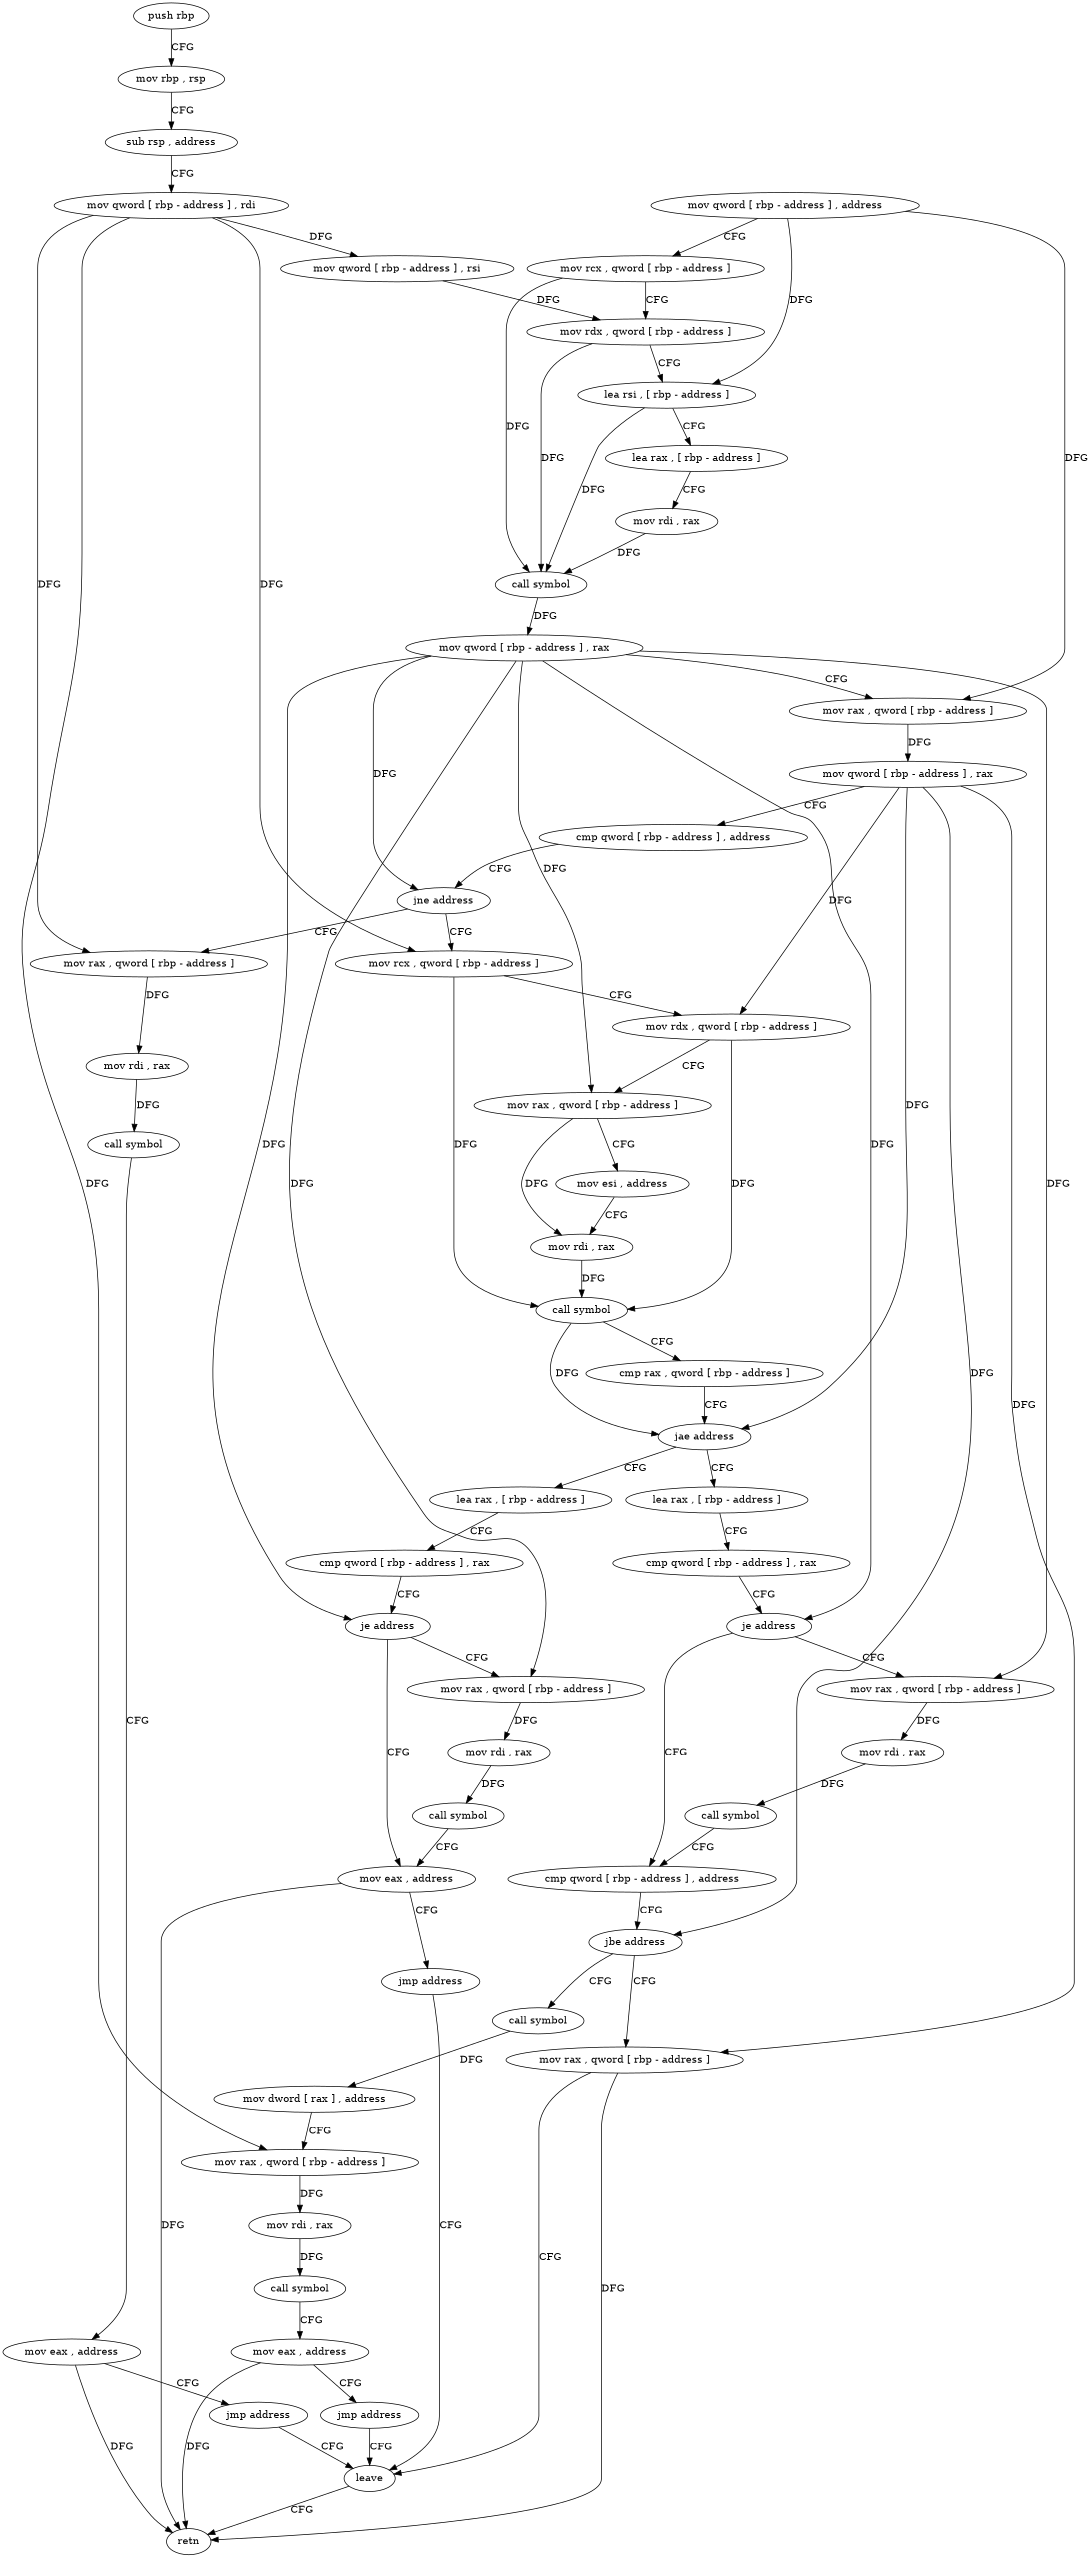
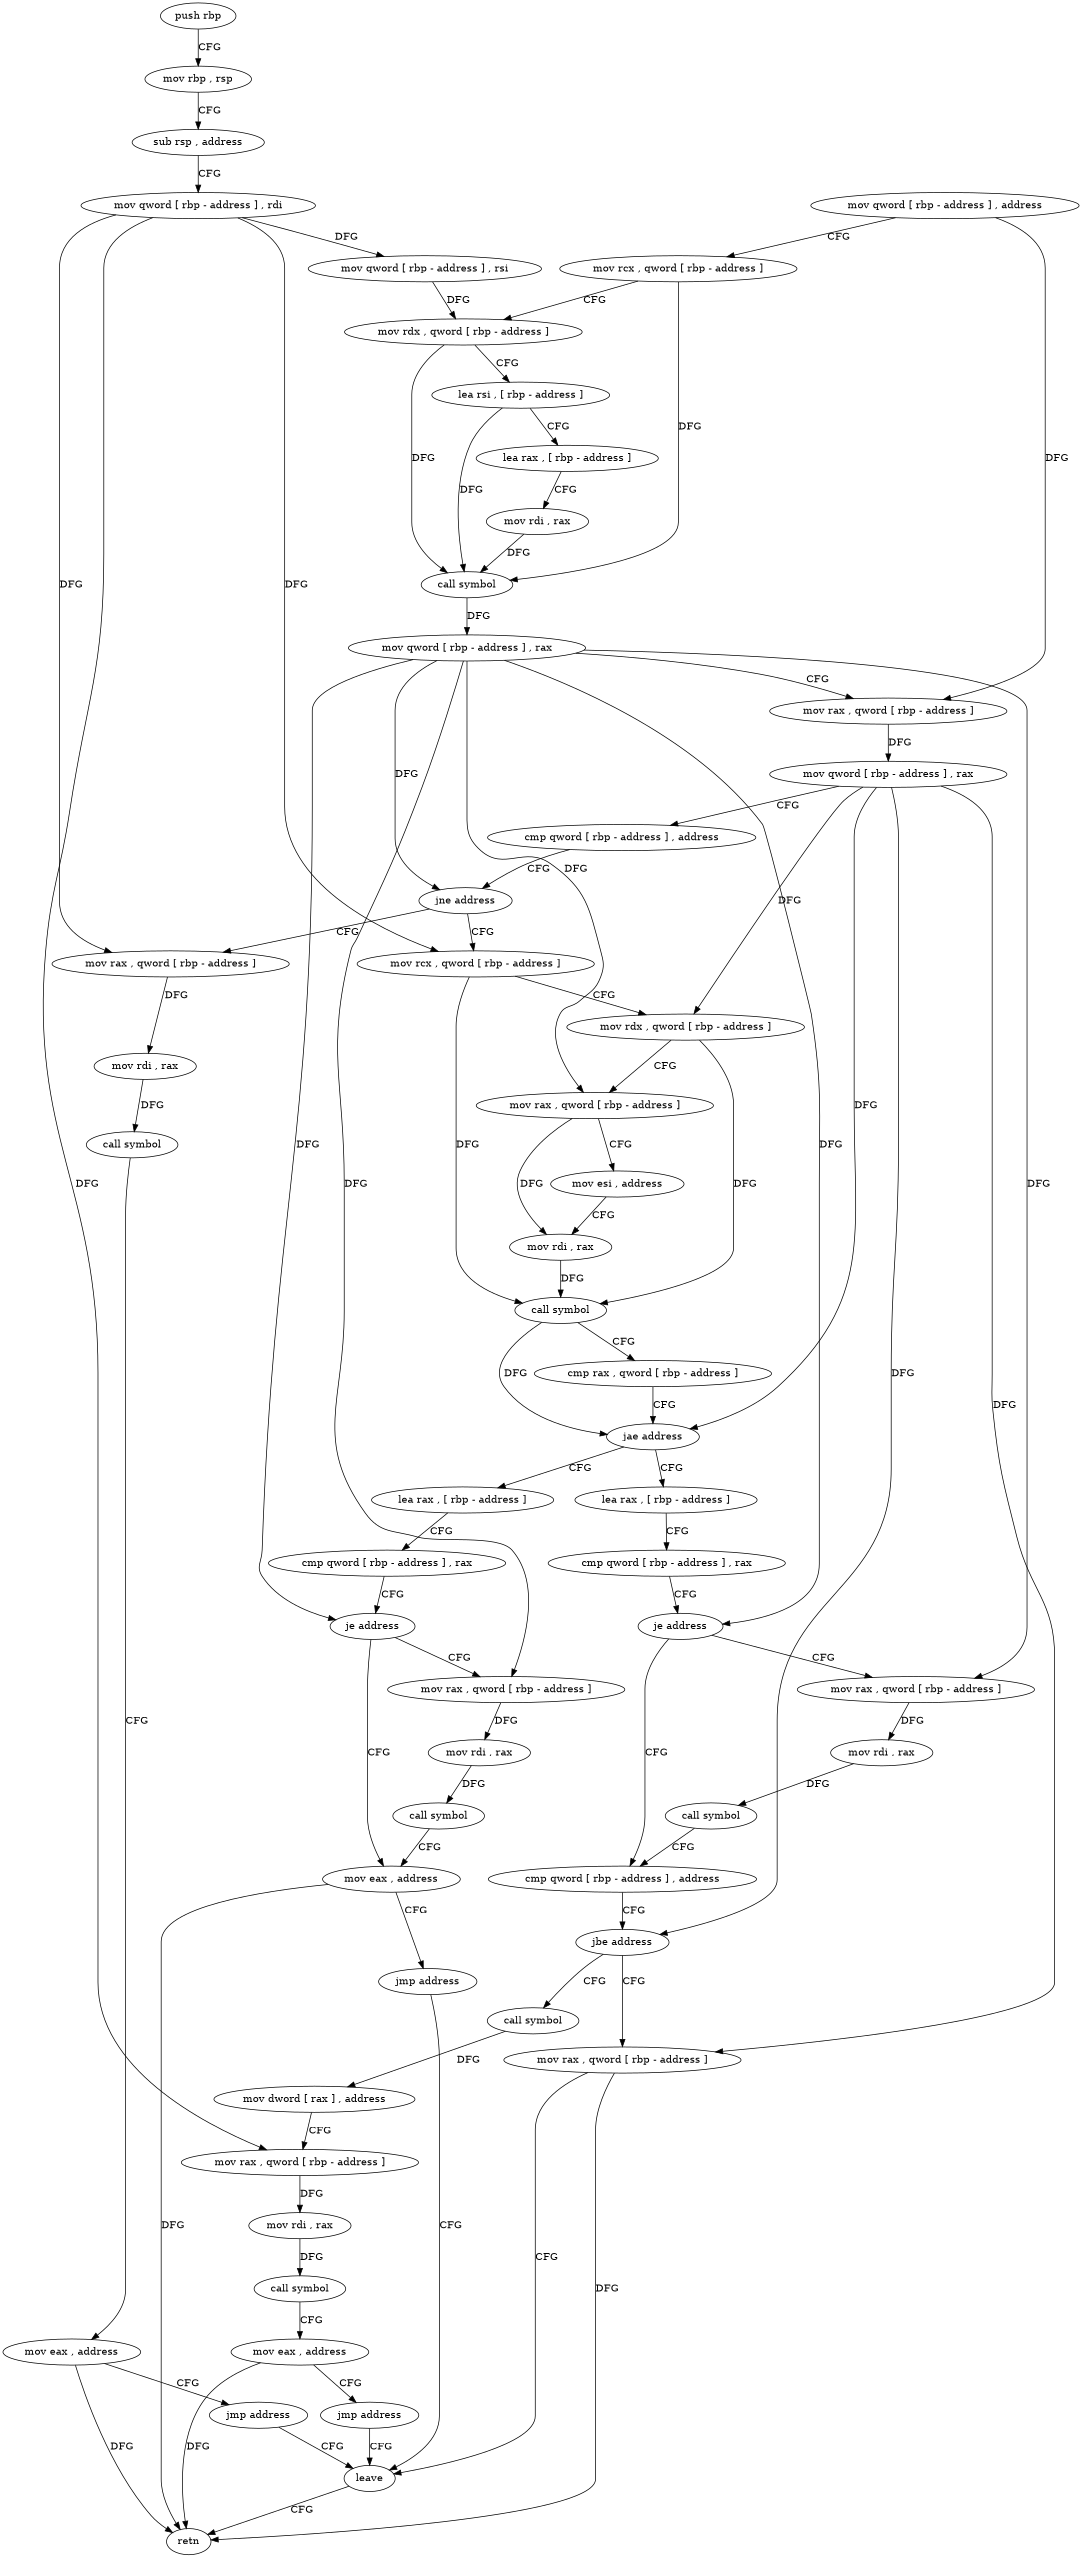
edge "mov qword [ rbp - address ] , address" -> "lea rsi , [ rbp - address ]": removed, label "DFG"
